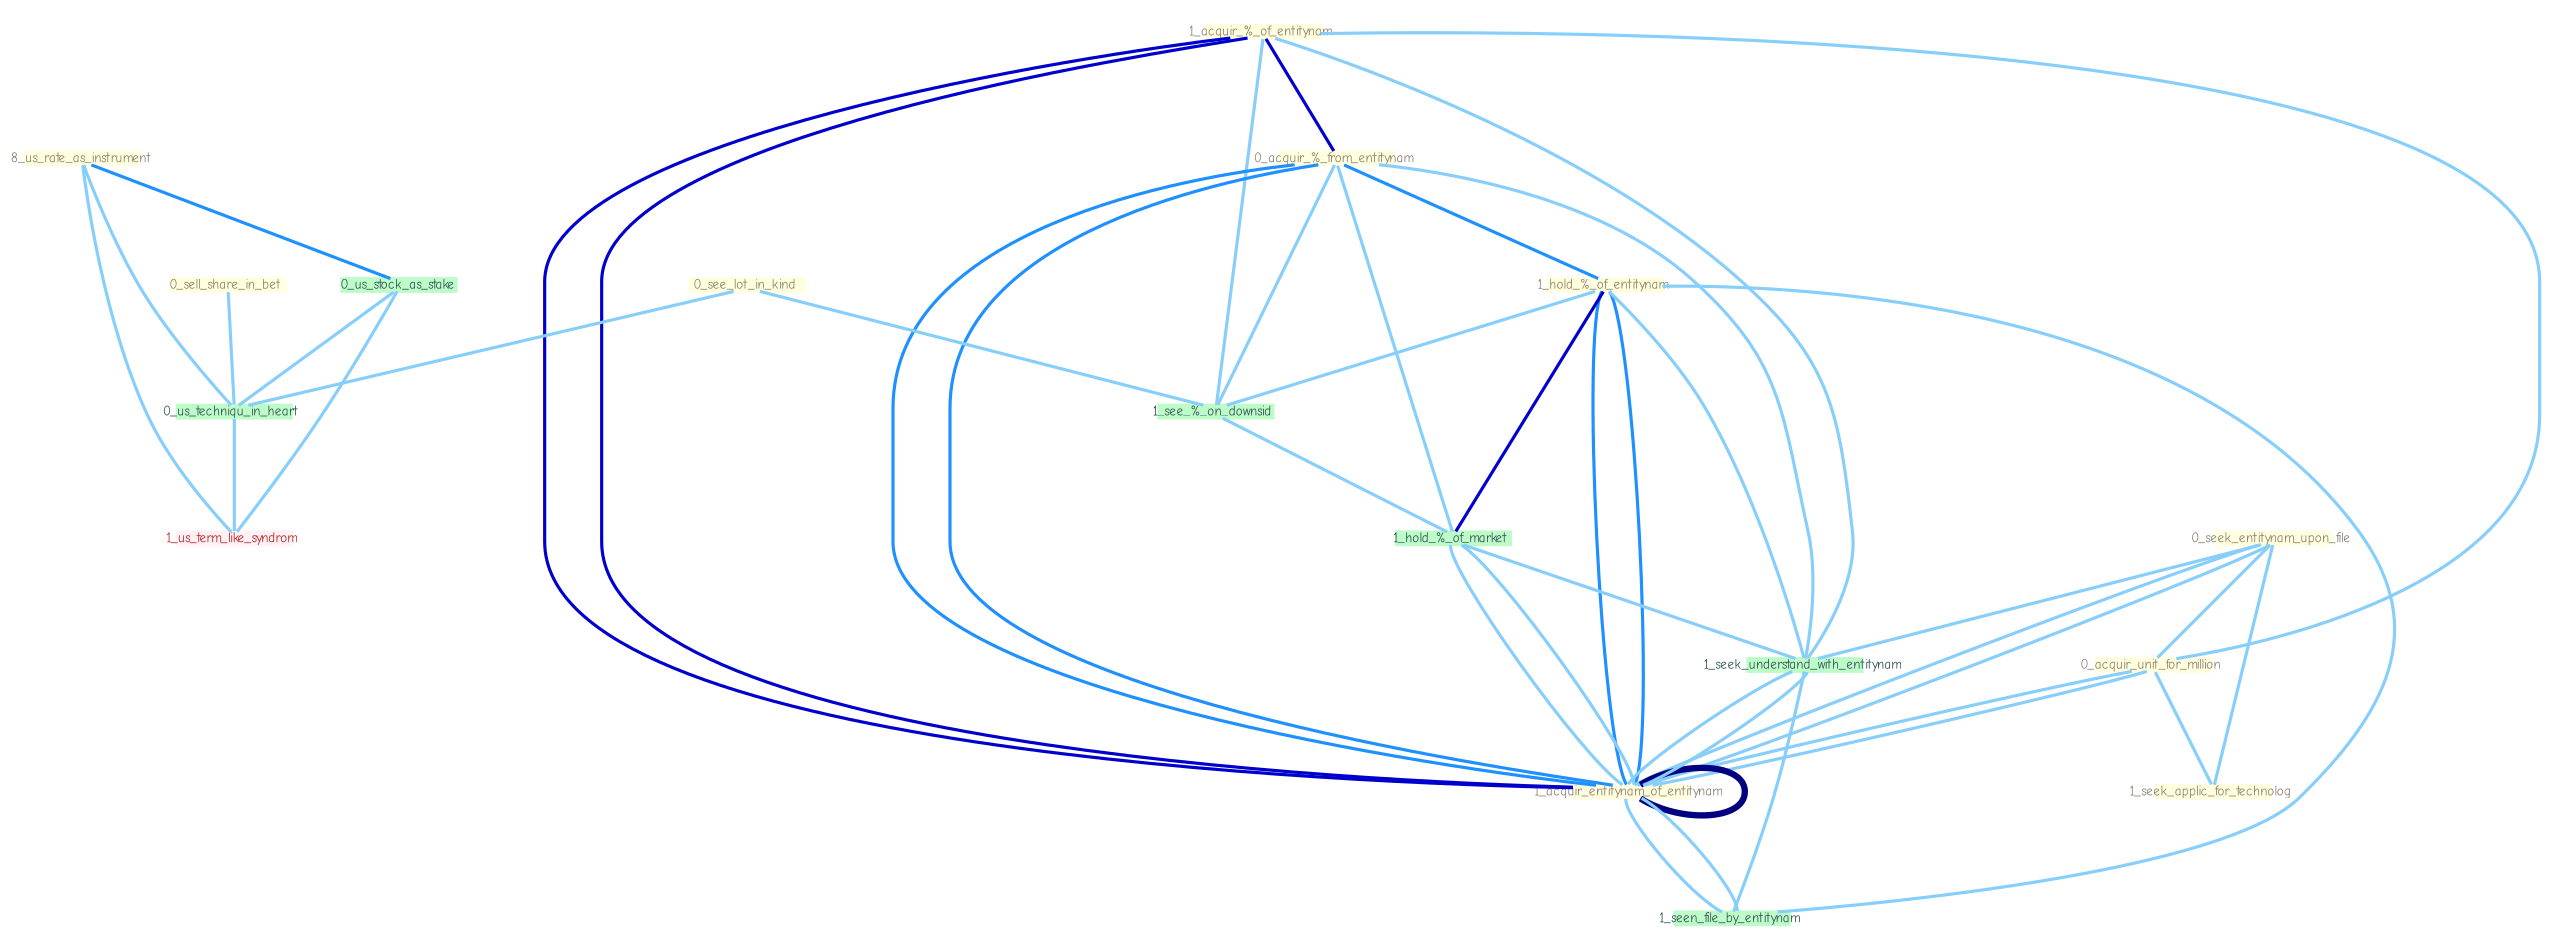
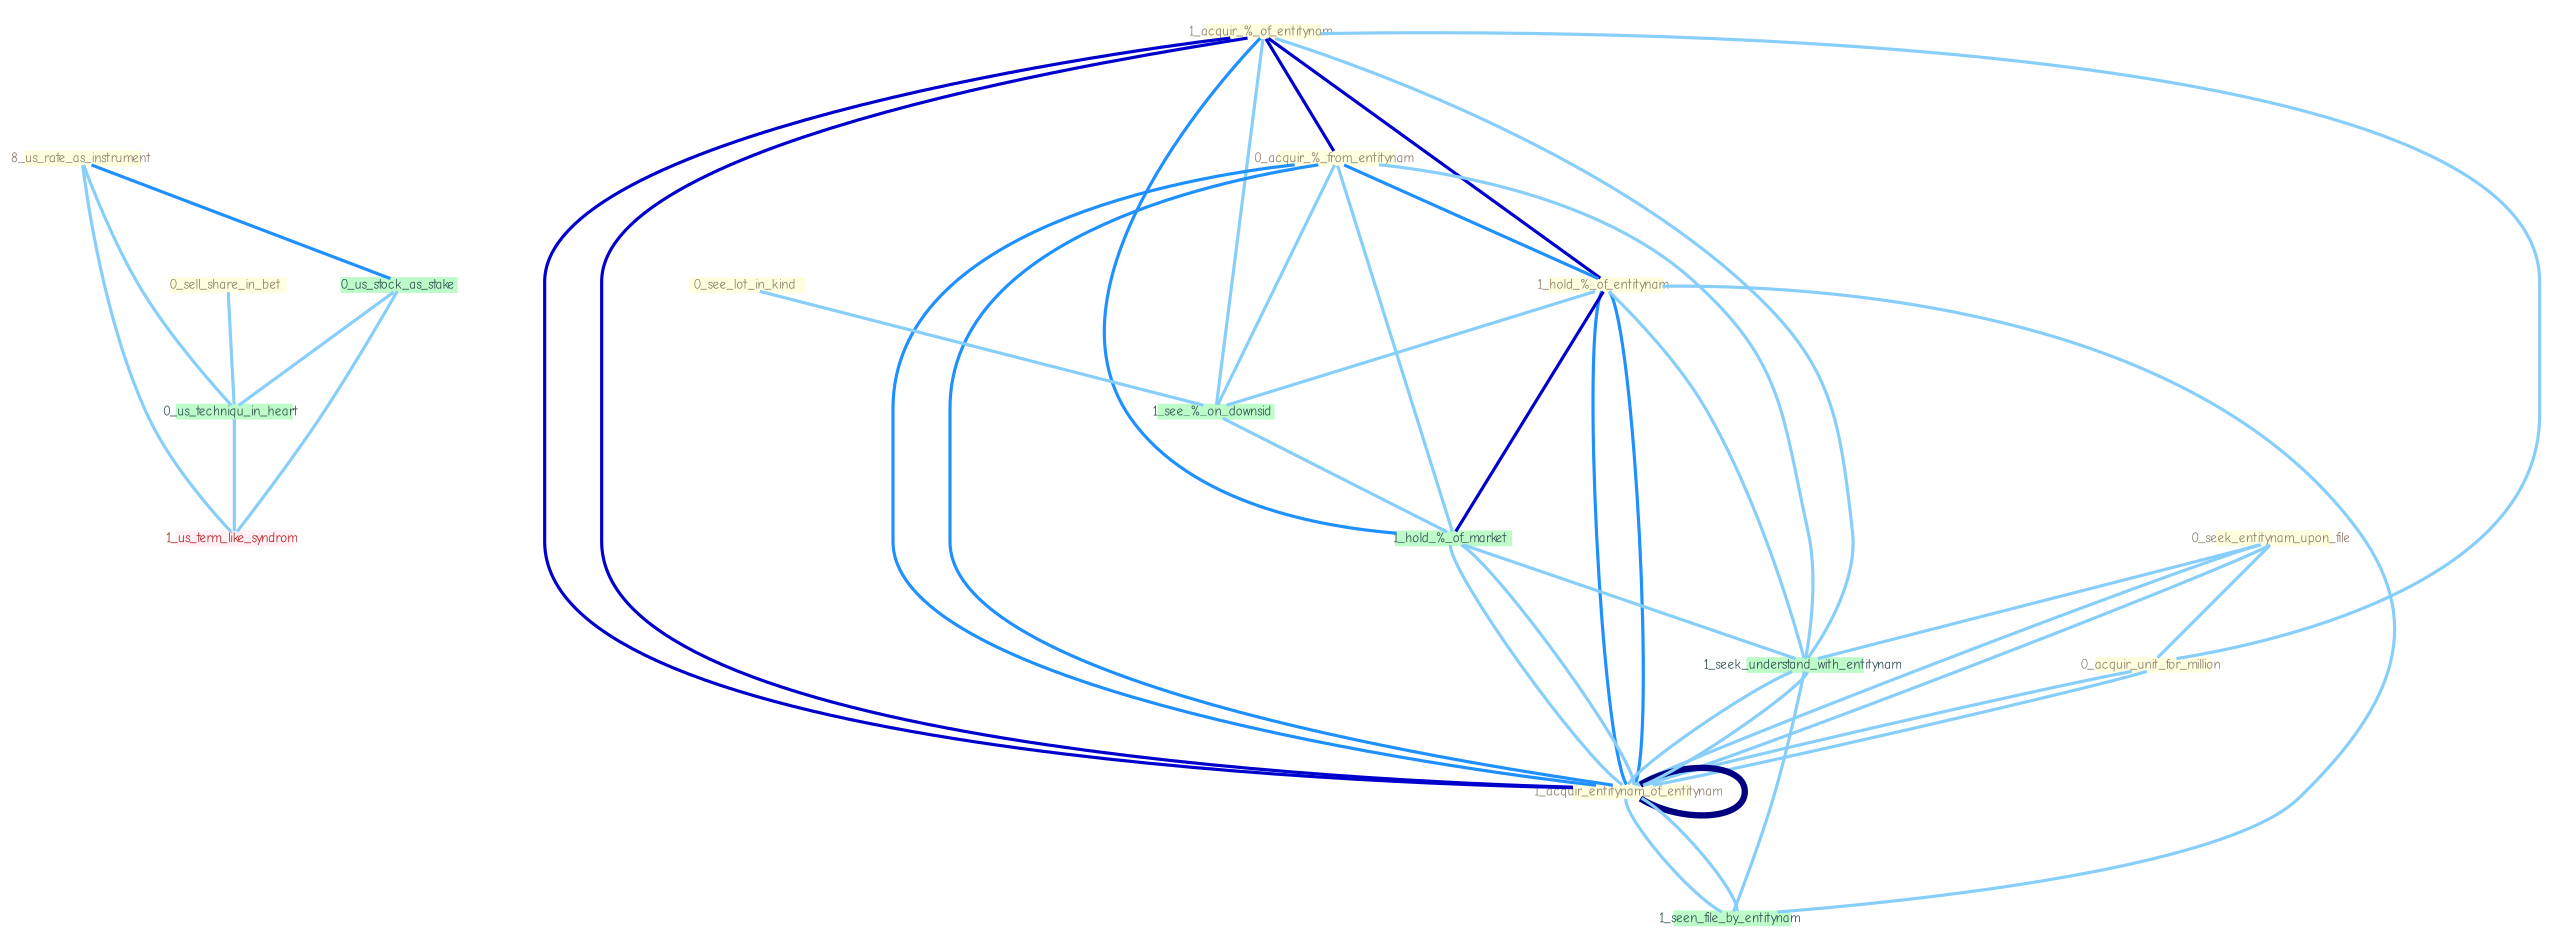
edge "1_acquir_%_of_entitynam" -- "1_hold_%_of_entitynam": added
edge "0_see_lot_in_kind" -- "0_us_techniqu_in_heart": removed
edge "1_acquir_%_of_entitynam" -- "1_hold_%_of_market": added
node "1_seek_applic_for_technolog": removed
